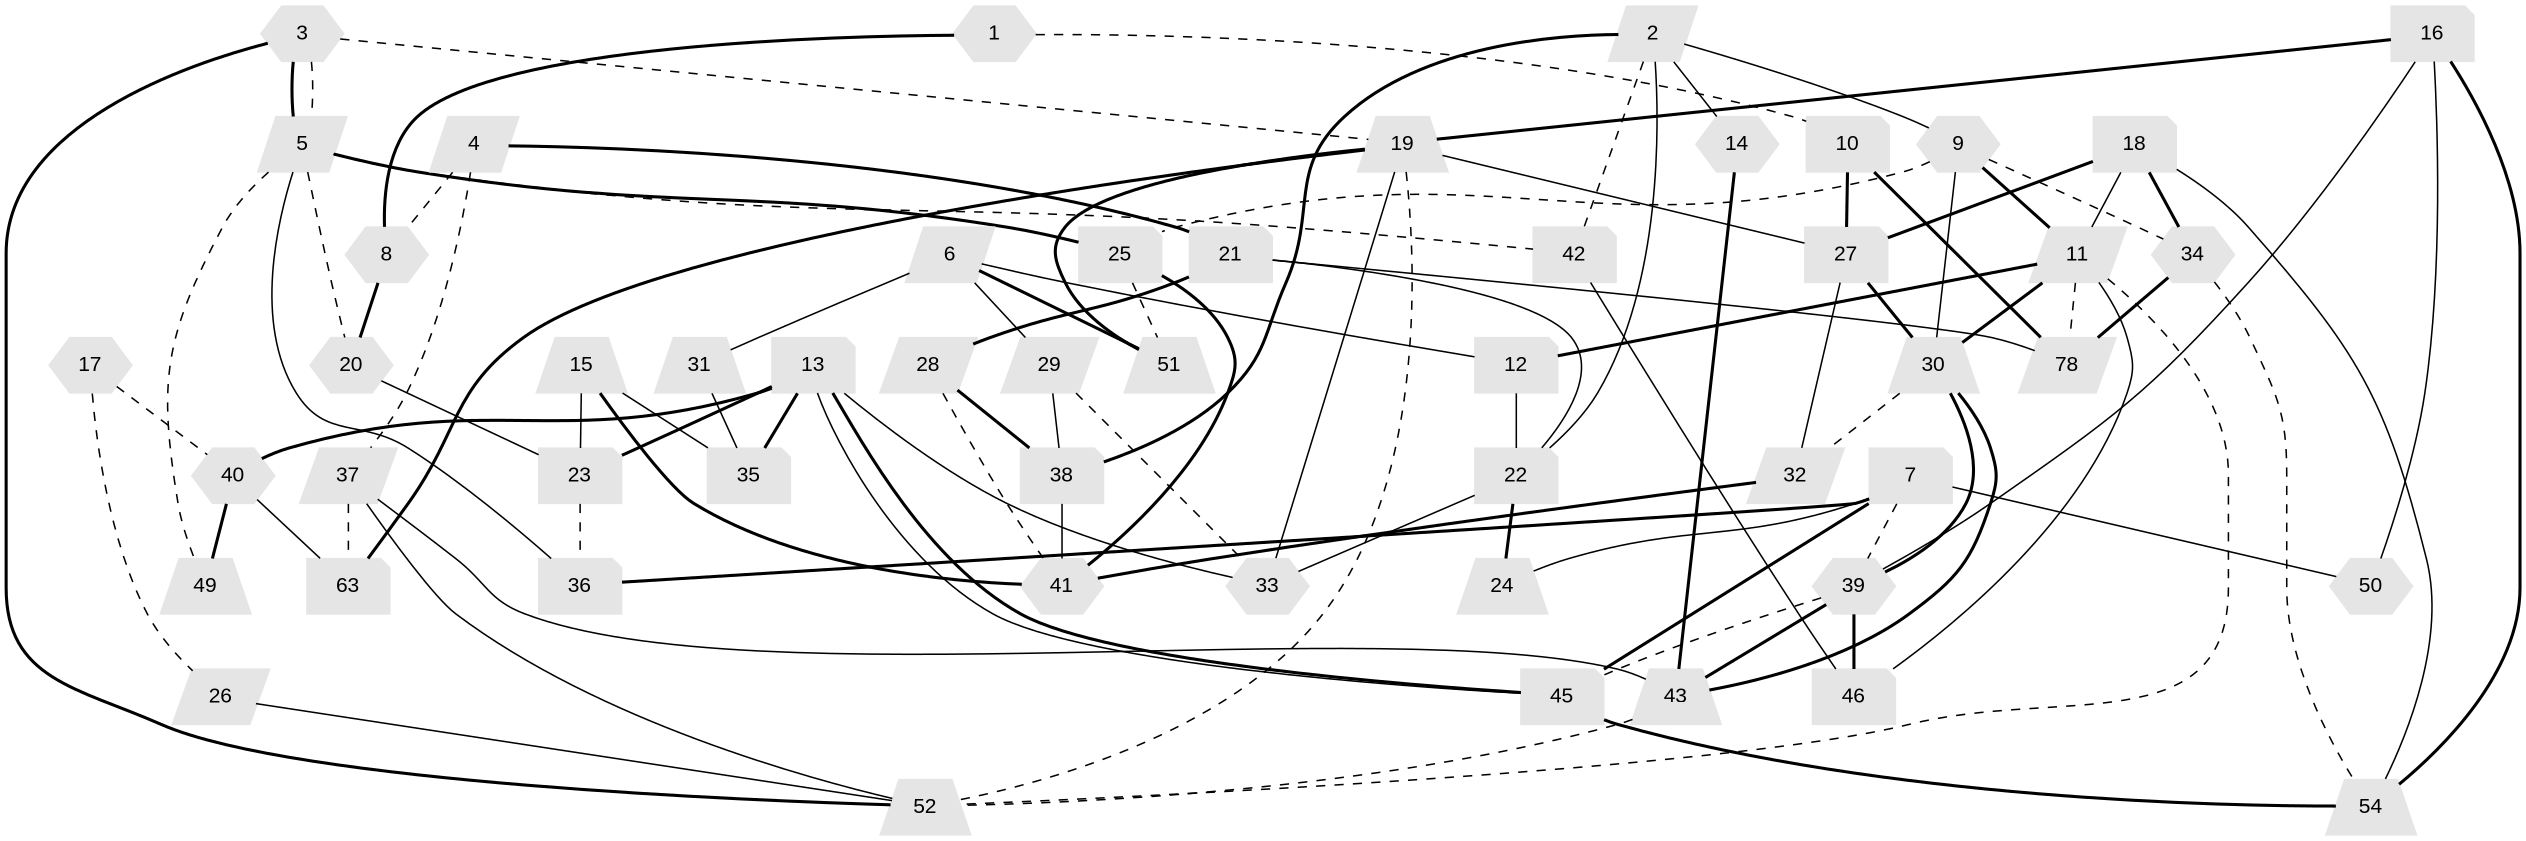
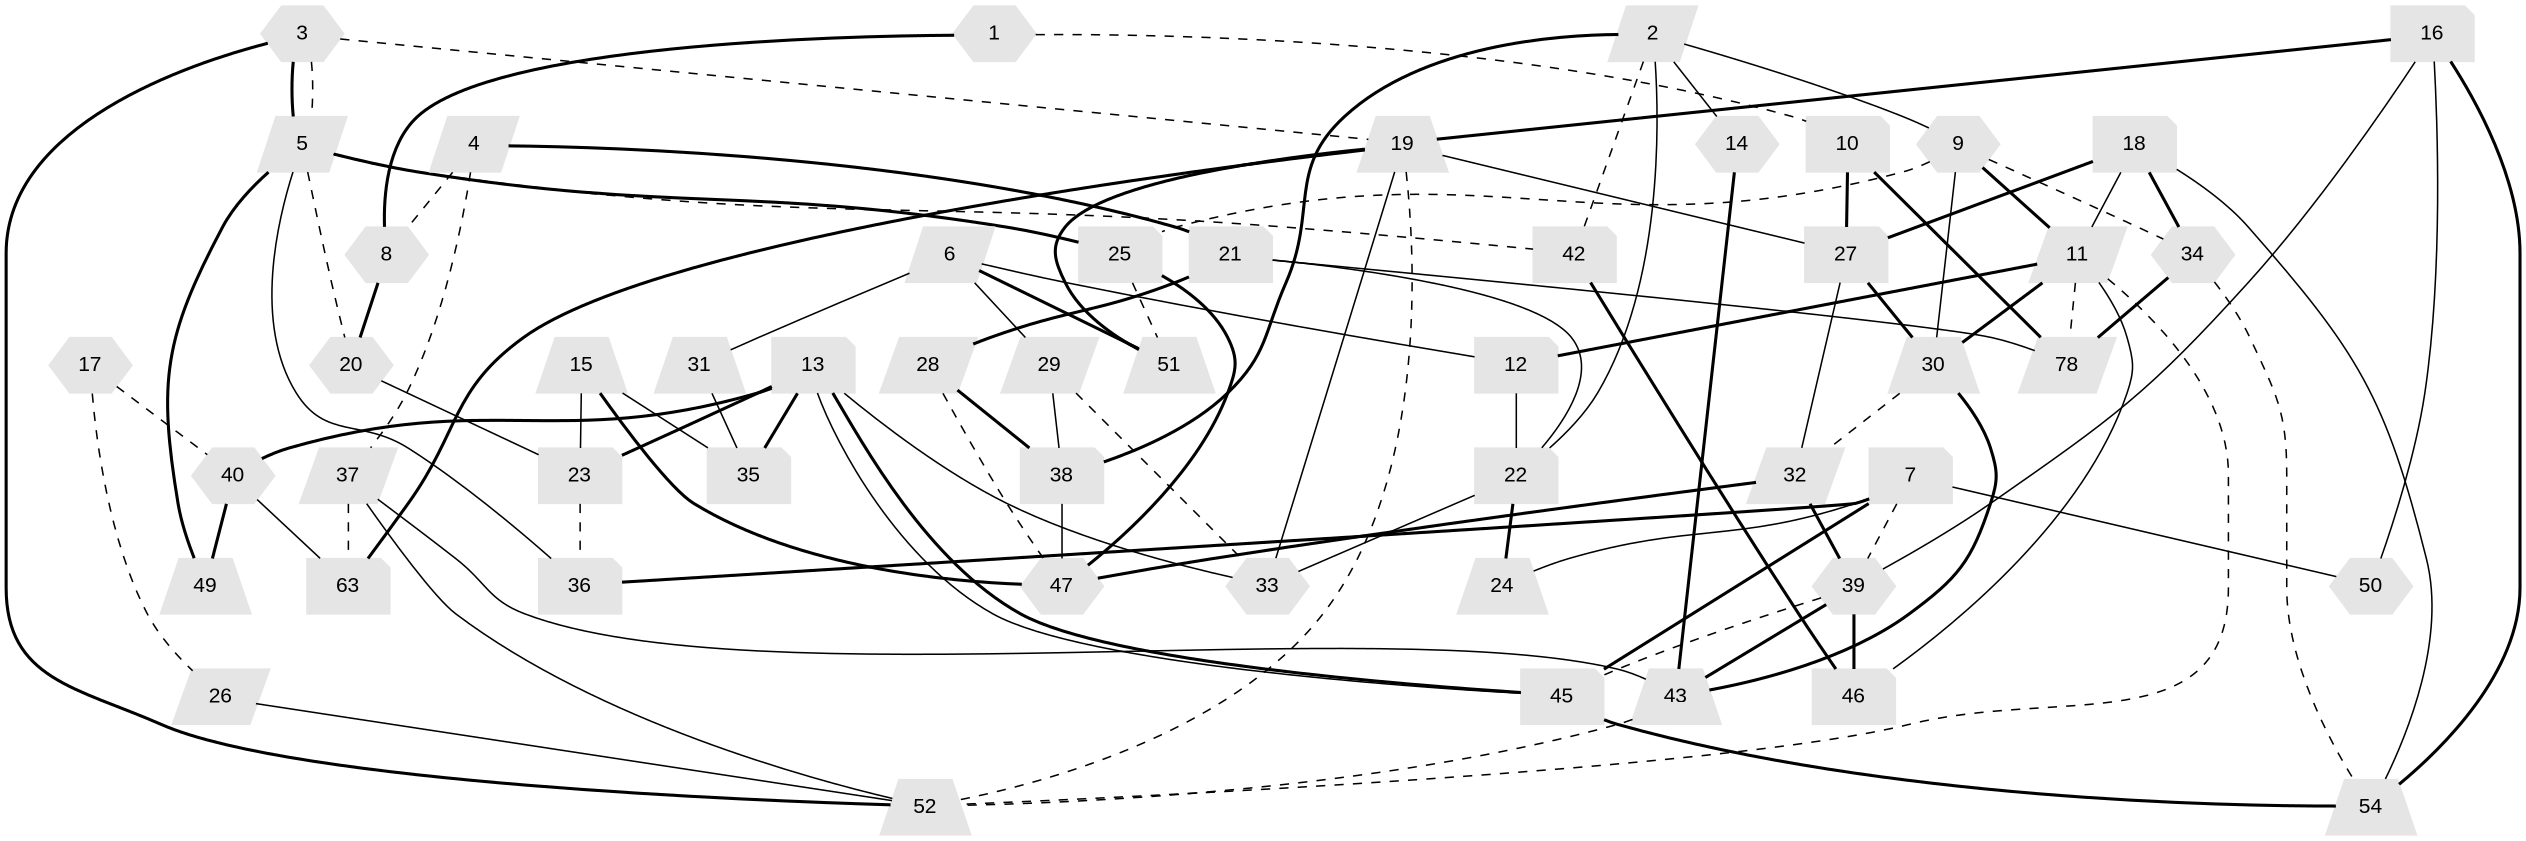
edge "5" -- "49": style dashed -> bold
edge "42" -- "46": style solid -> bold
edge "30" -- "39": now "32" -- "39"
node "41": label "41" -> "47"
